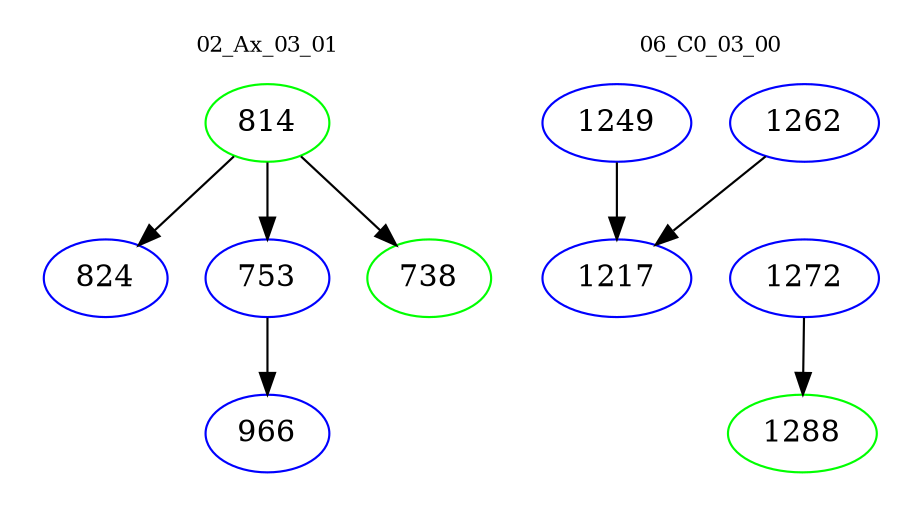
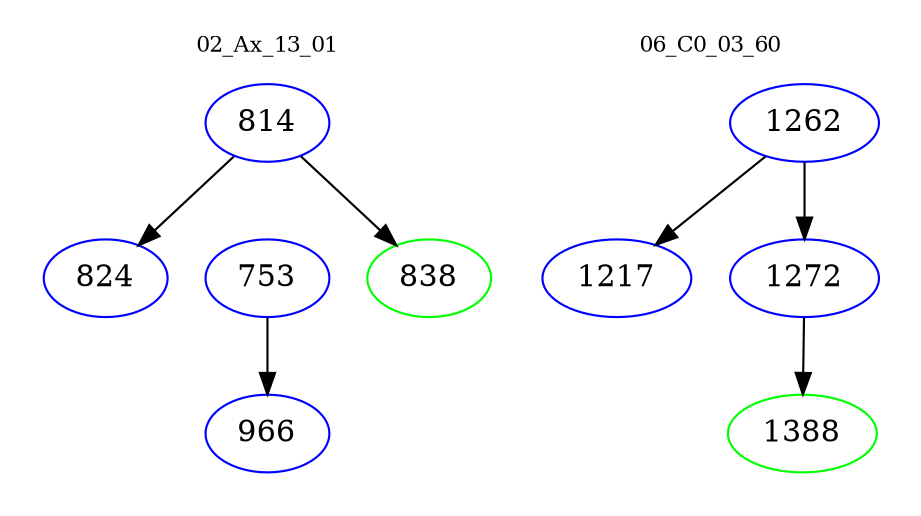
cluster "02_Ax_03_01": label "02_Ax_03_01" -> "02_Ax_13_01"
cluster "06_C0_03_00": label "06_C0_03_00" -> "06_C0_03_60"
node "814": color green -> blue
node "1249": removed
edge "814" -> "753": removed
edge "1262" -> "1272": added
node "738": label "738" -> "838"
node "1288": label "1288" -> "1388"
